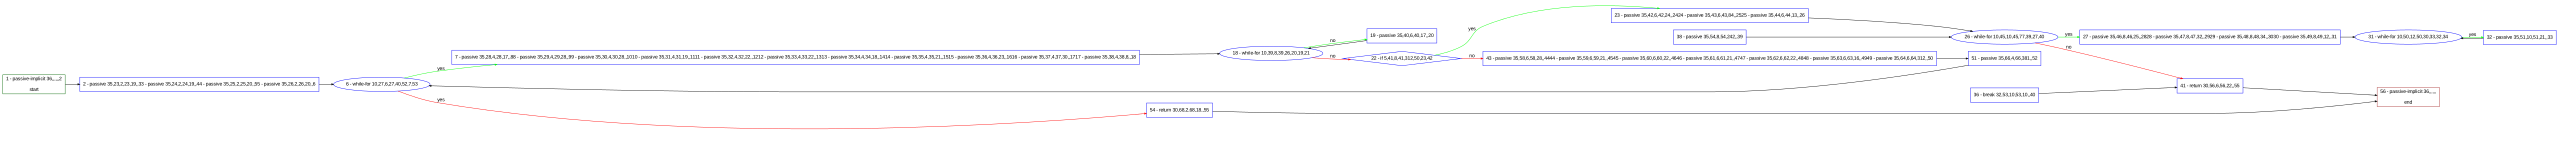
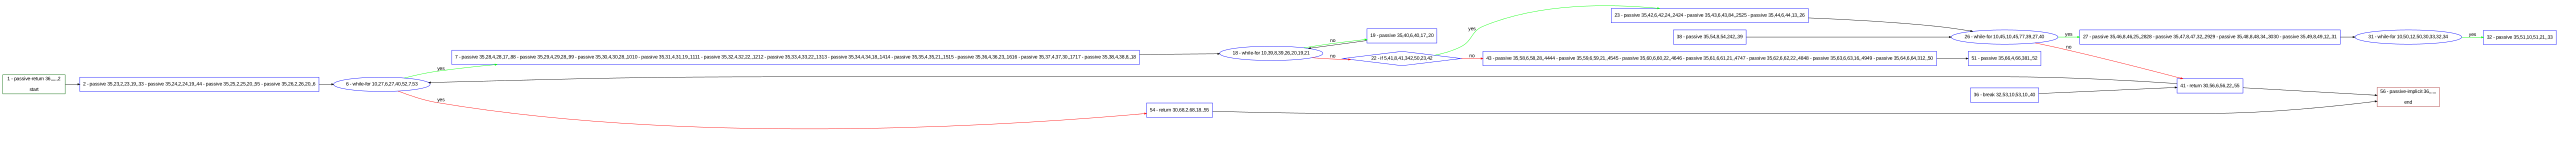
edge "32 - passive 35,51,10,51,21,,33" -> "31 - while-for 10,50,12,50,30,33,32,34": removed
node "22 - if 5,41,8,41,312,50,23,42": label "22 - if 5,41,8,41,312,50,23,42" -> "22 - if 5,41,8,41,342,50,23,42"
node "1 - passive-implicit 36,,,,,,2 start": label "1 - passive-implicit 36,,,,,,2 start" -> "1 - passive-return 36,,,,,,2 start"
edge "51 - passive 35,66,4,66,381,,52" -> "6 - while-for 10,27,6,27,40,52,7,53": now "41 - return 30,56,6,56,22,,55" -> "6 - while-for 10,27,6,27,40,52,7,53"
